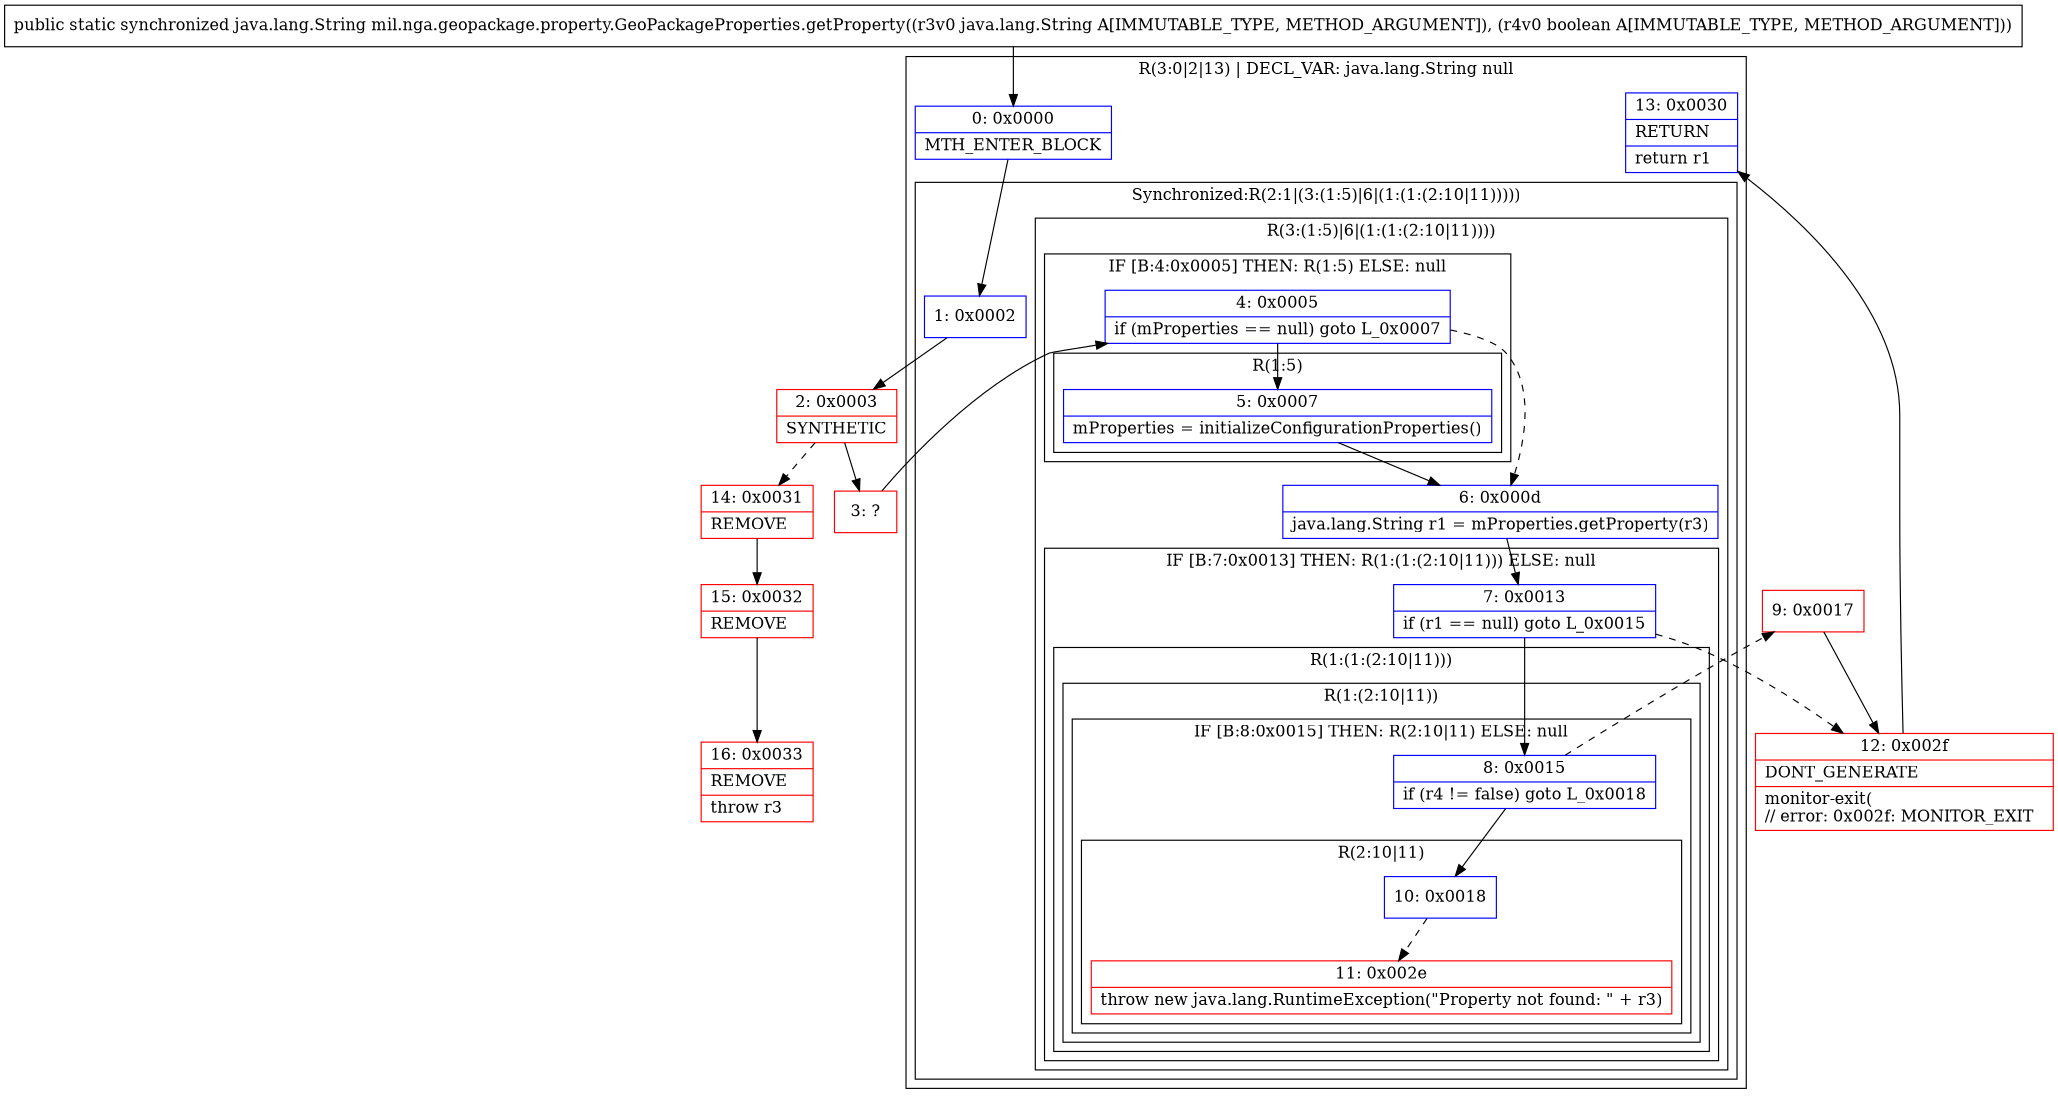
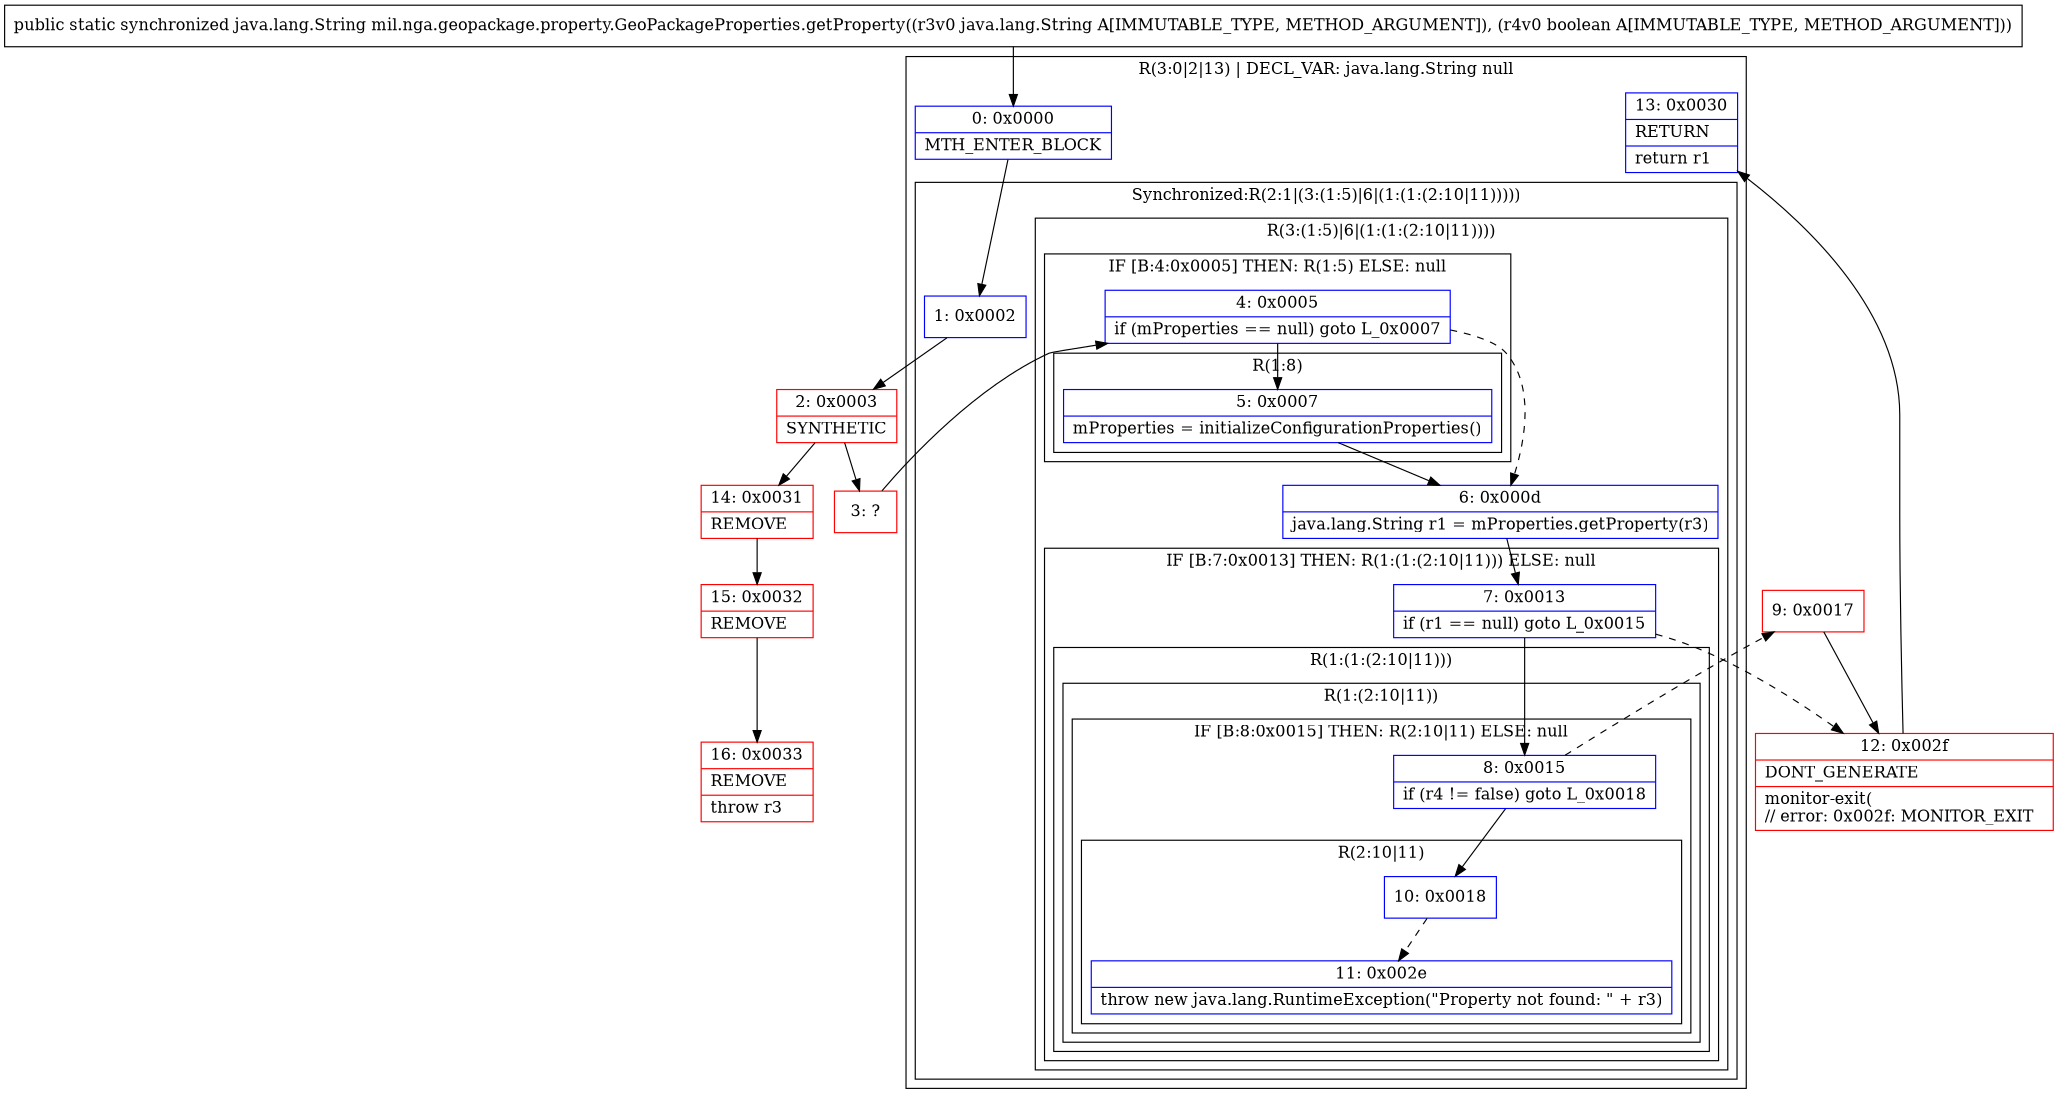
cluster "R(1:5)": label "R(1:5)" -> "R(1:8)"
edge "2: 0x0003" -> "14: 0x0031": style dashed -> solid
node "11: 0x002e": color red -> blue
